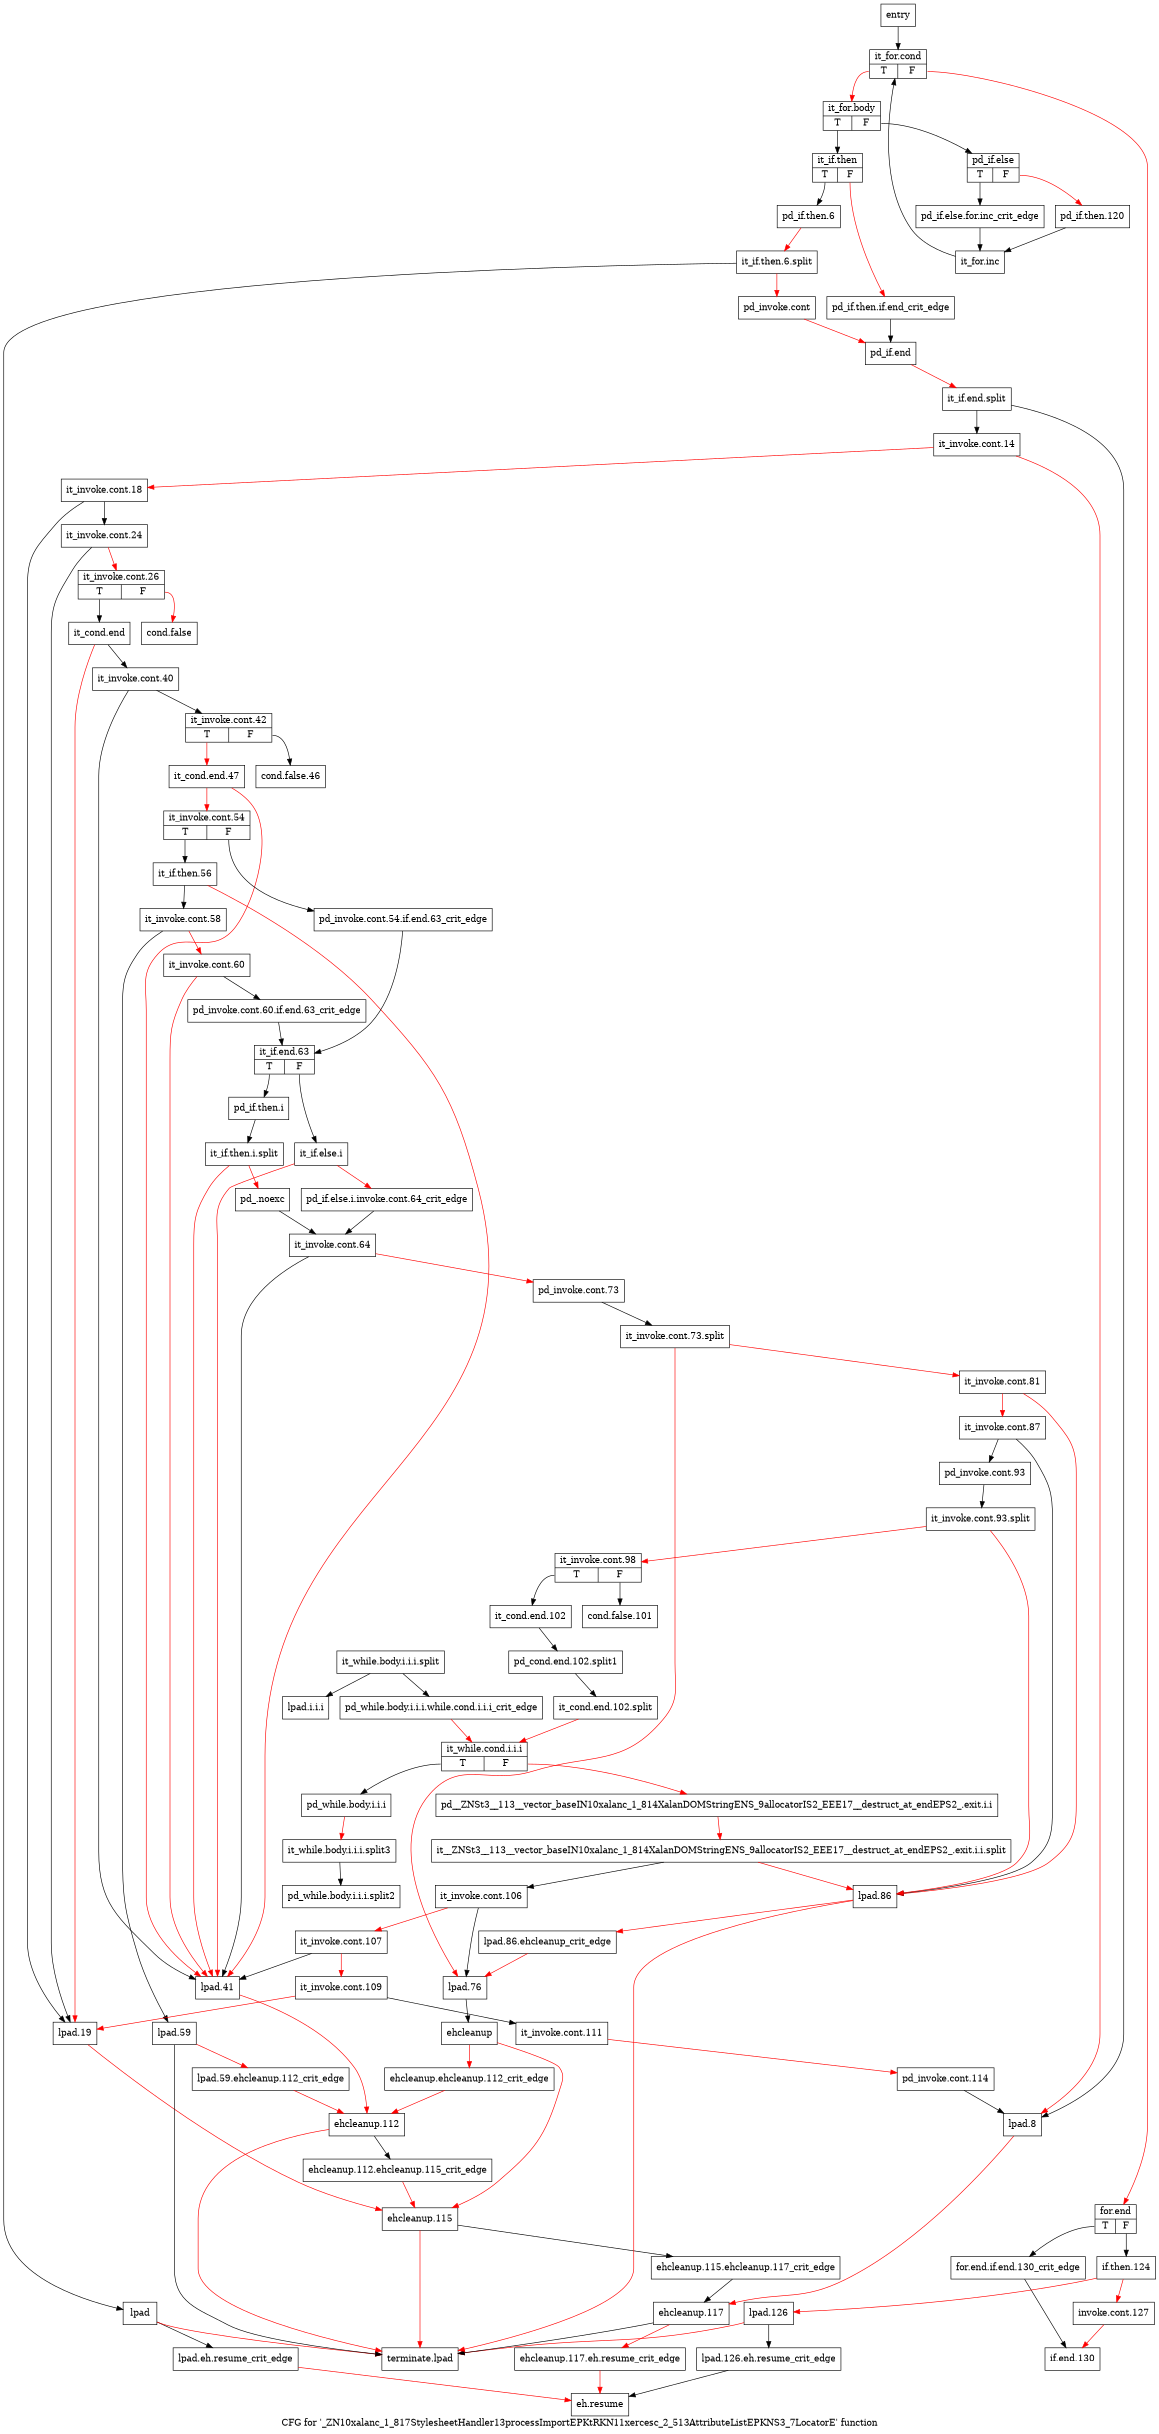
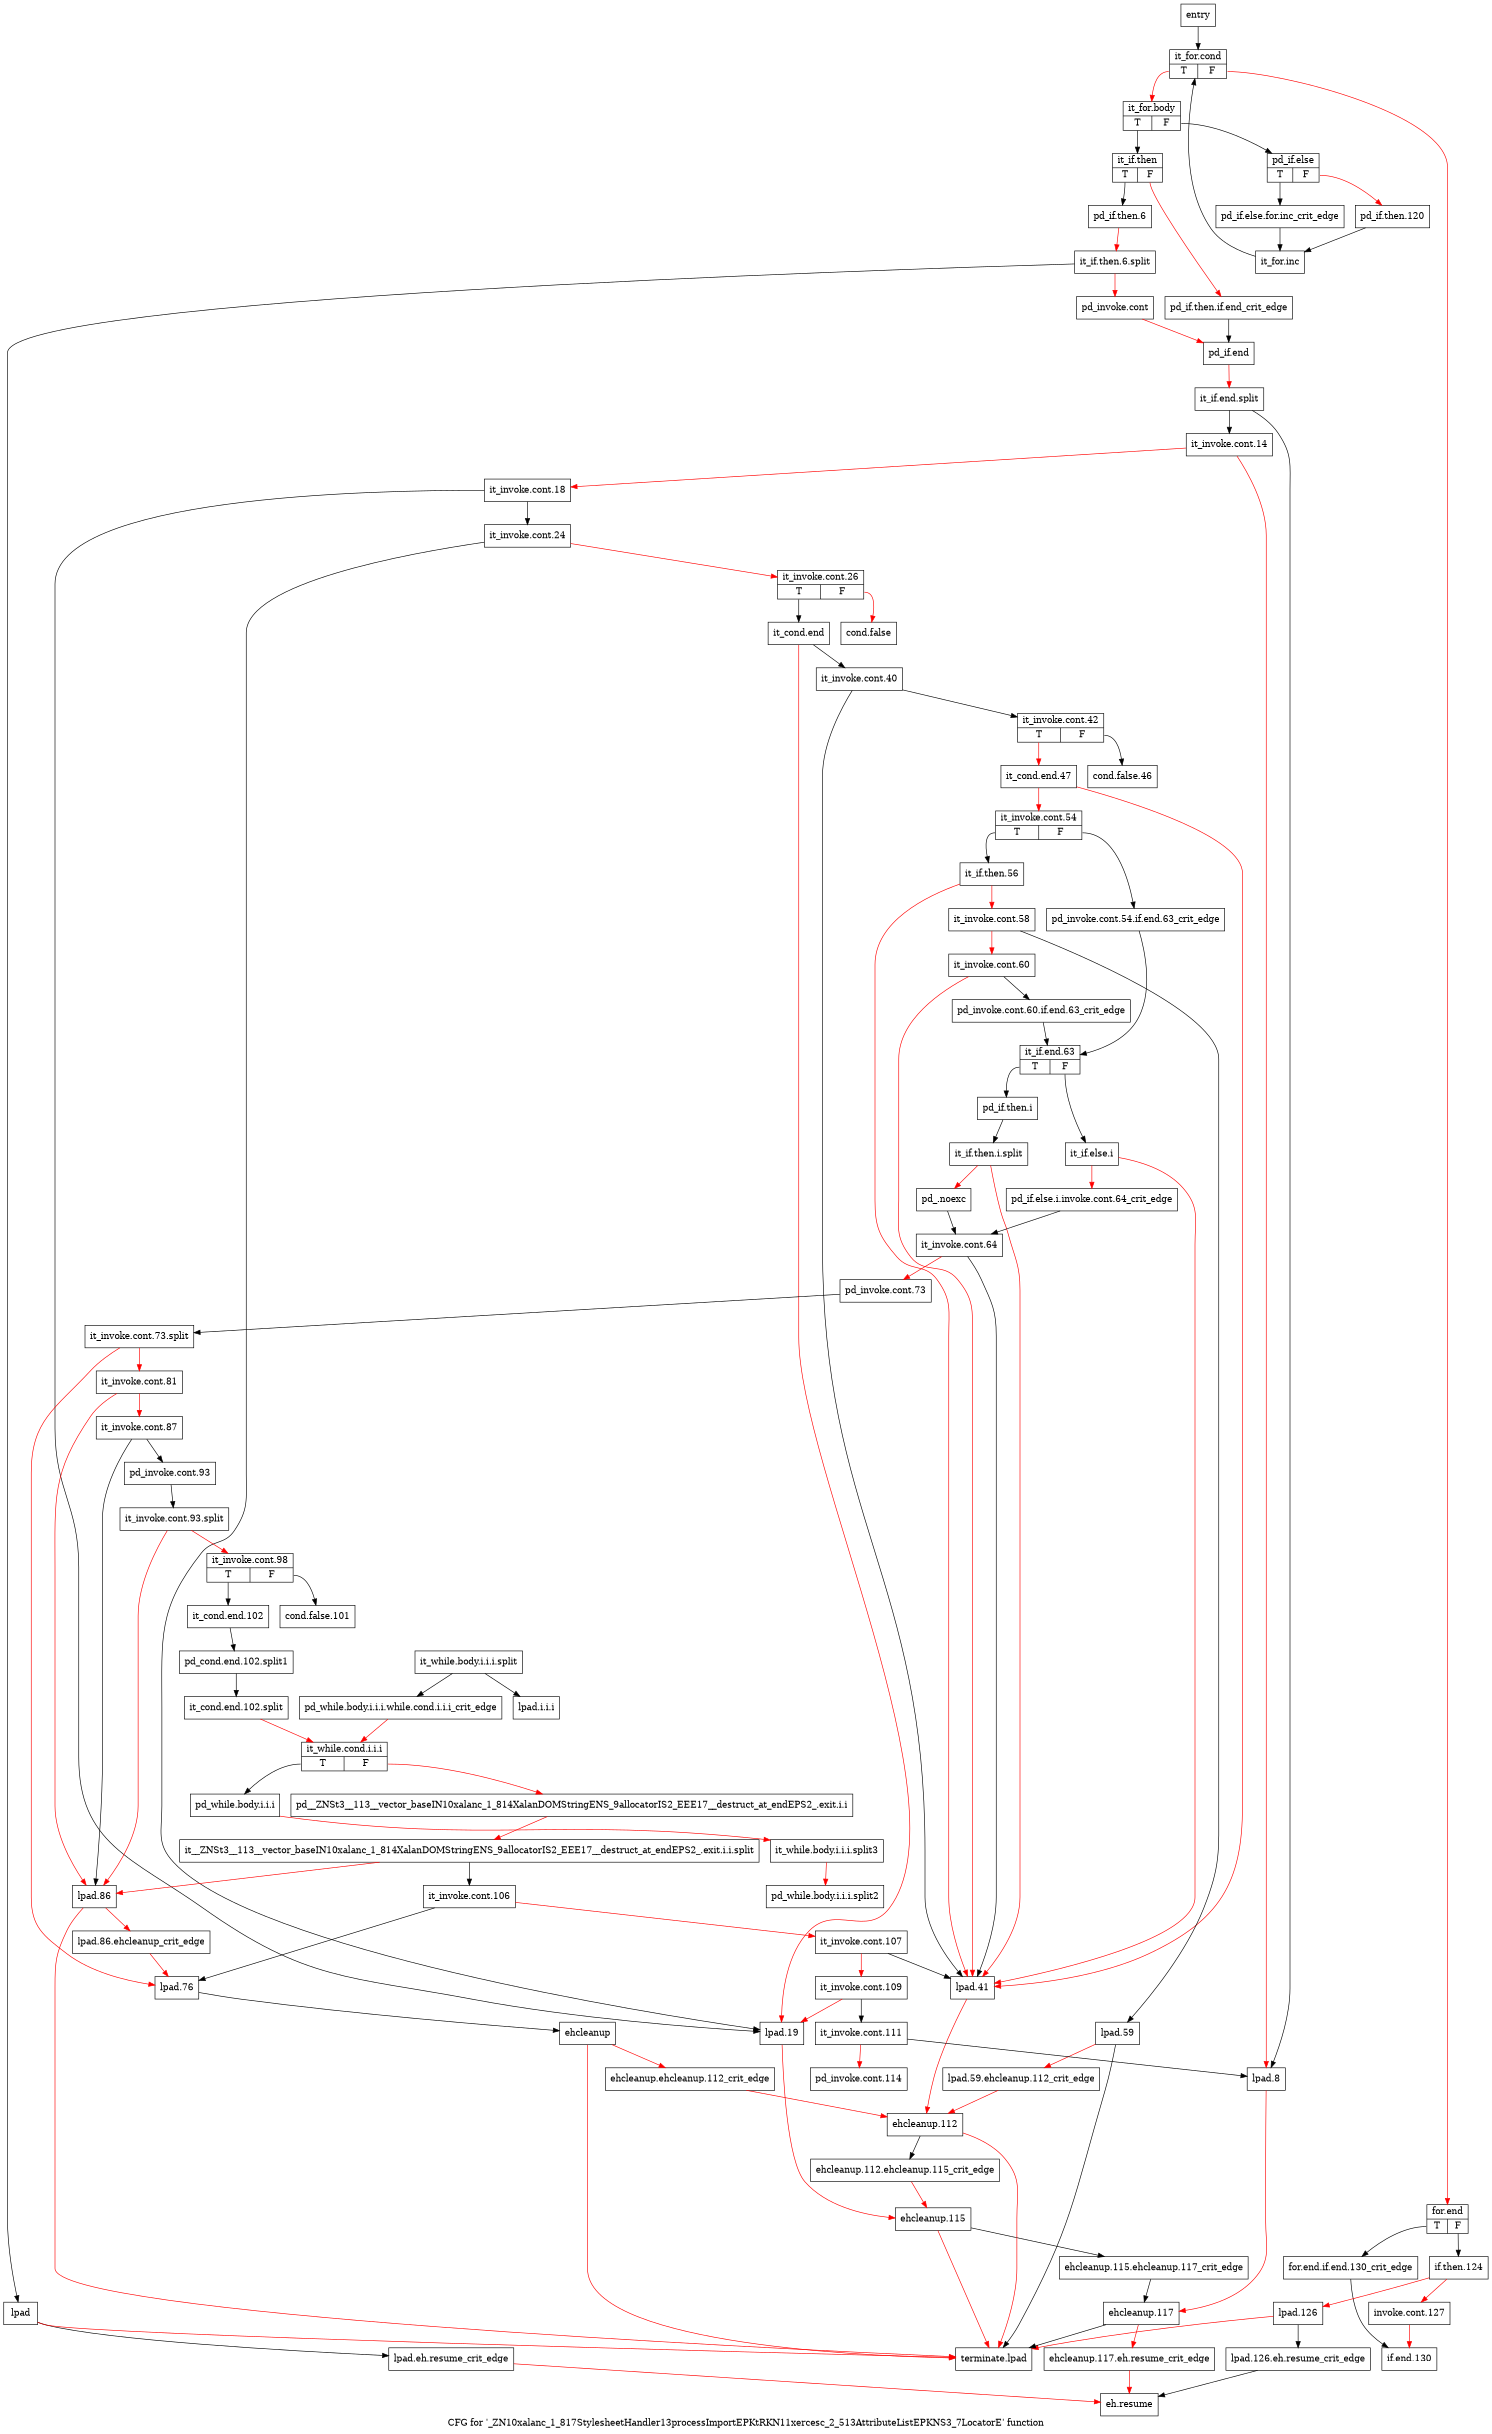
edge "it_if.then.56" -> "it_invoke.cont.58": color black -> red
edge "it_while.body.i.i.i.split3" -> "pd_while.body.i.i.i.split2": color black -> red
edge "pd_invoke.cont.114" -> "lpad.8": now "it_invoke.cont.111" -> "lpad.8"
edge "ehcleanup" -> "ehcleanup.115": now "ehcleanup" -> "terminate.lpad"
